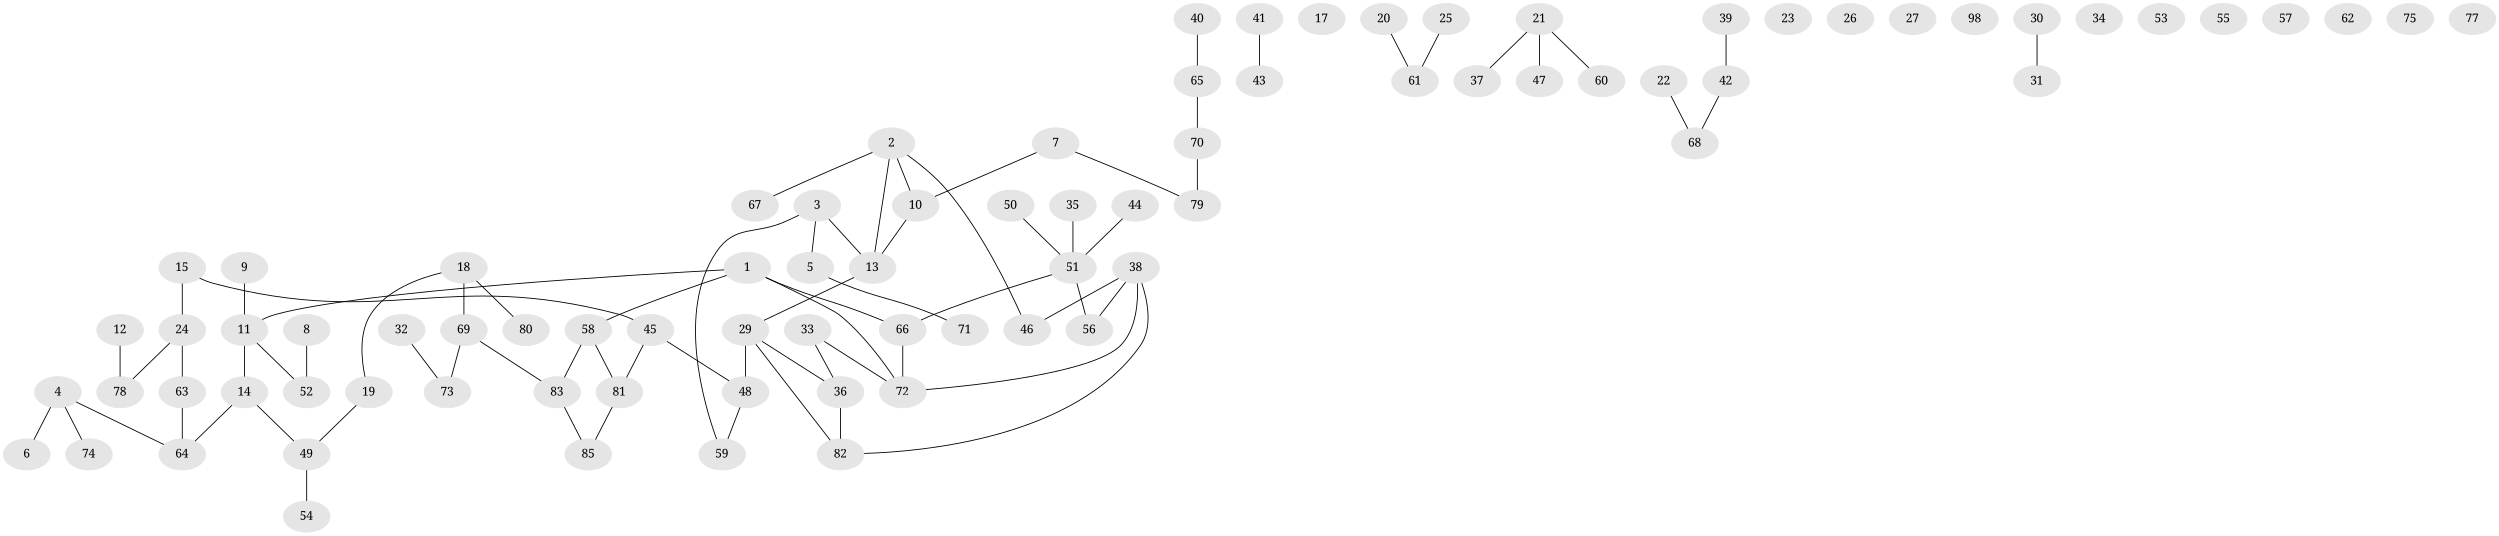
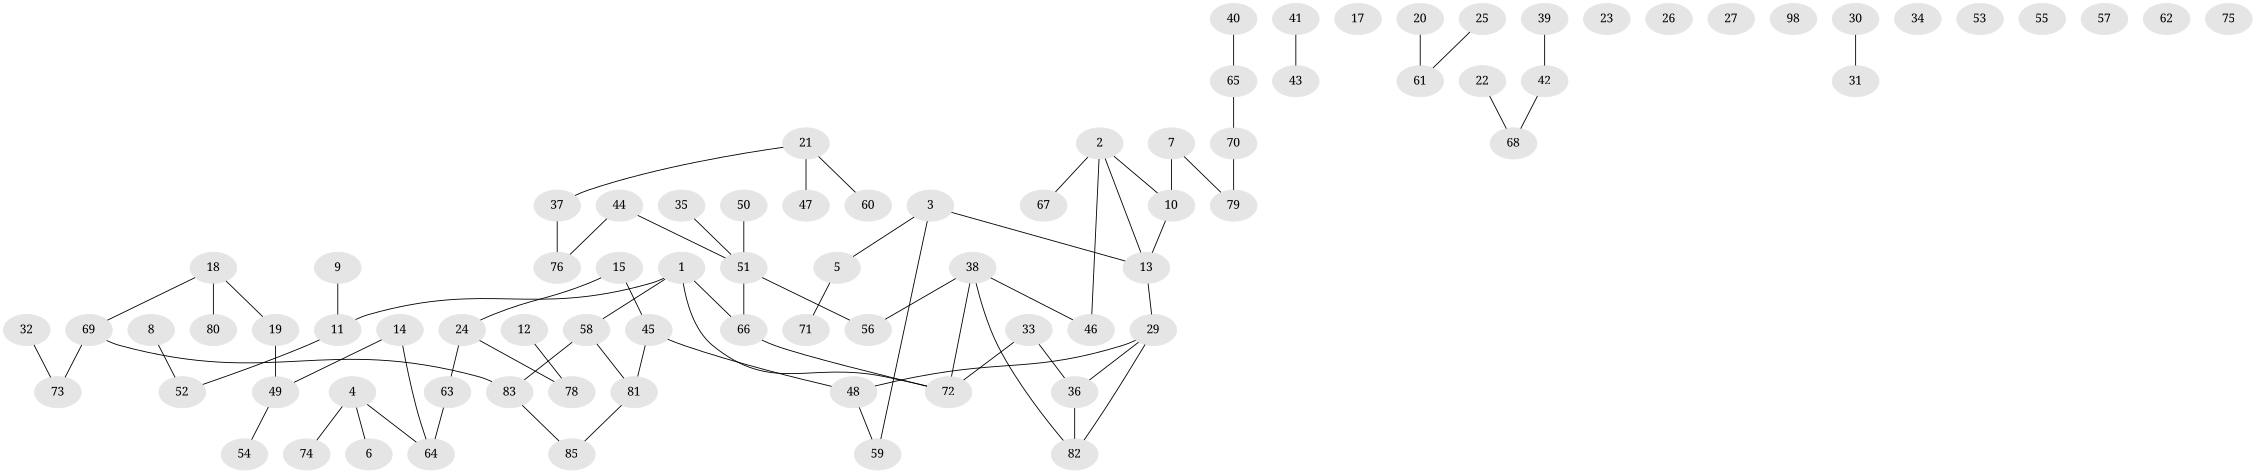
node "77": removed
node "76": added
edge "11" -- "14": removed
